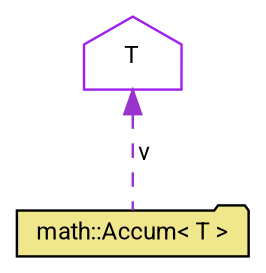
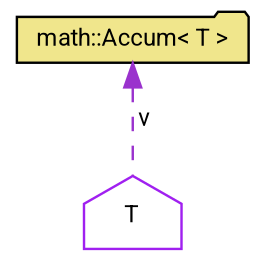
edge "math::Accum< T >" -> "T": reversed
